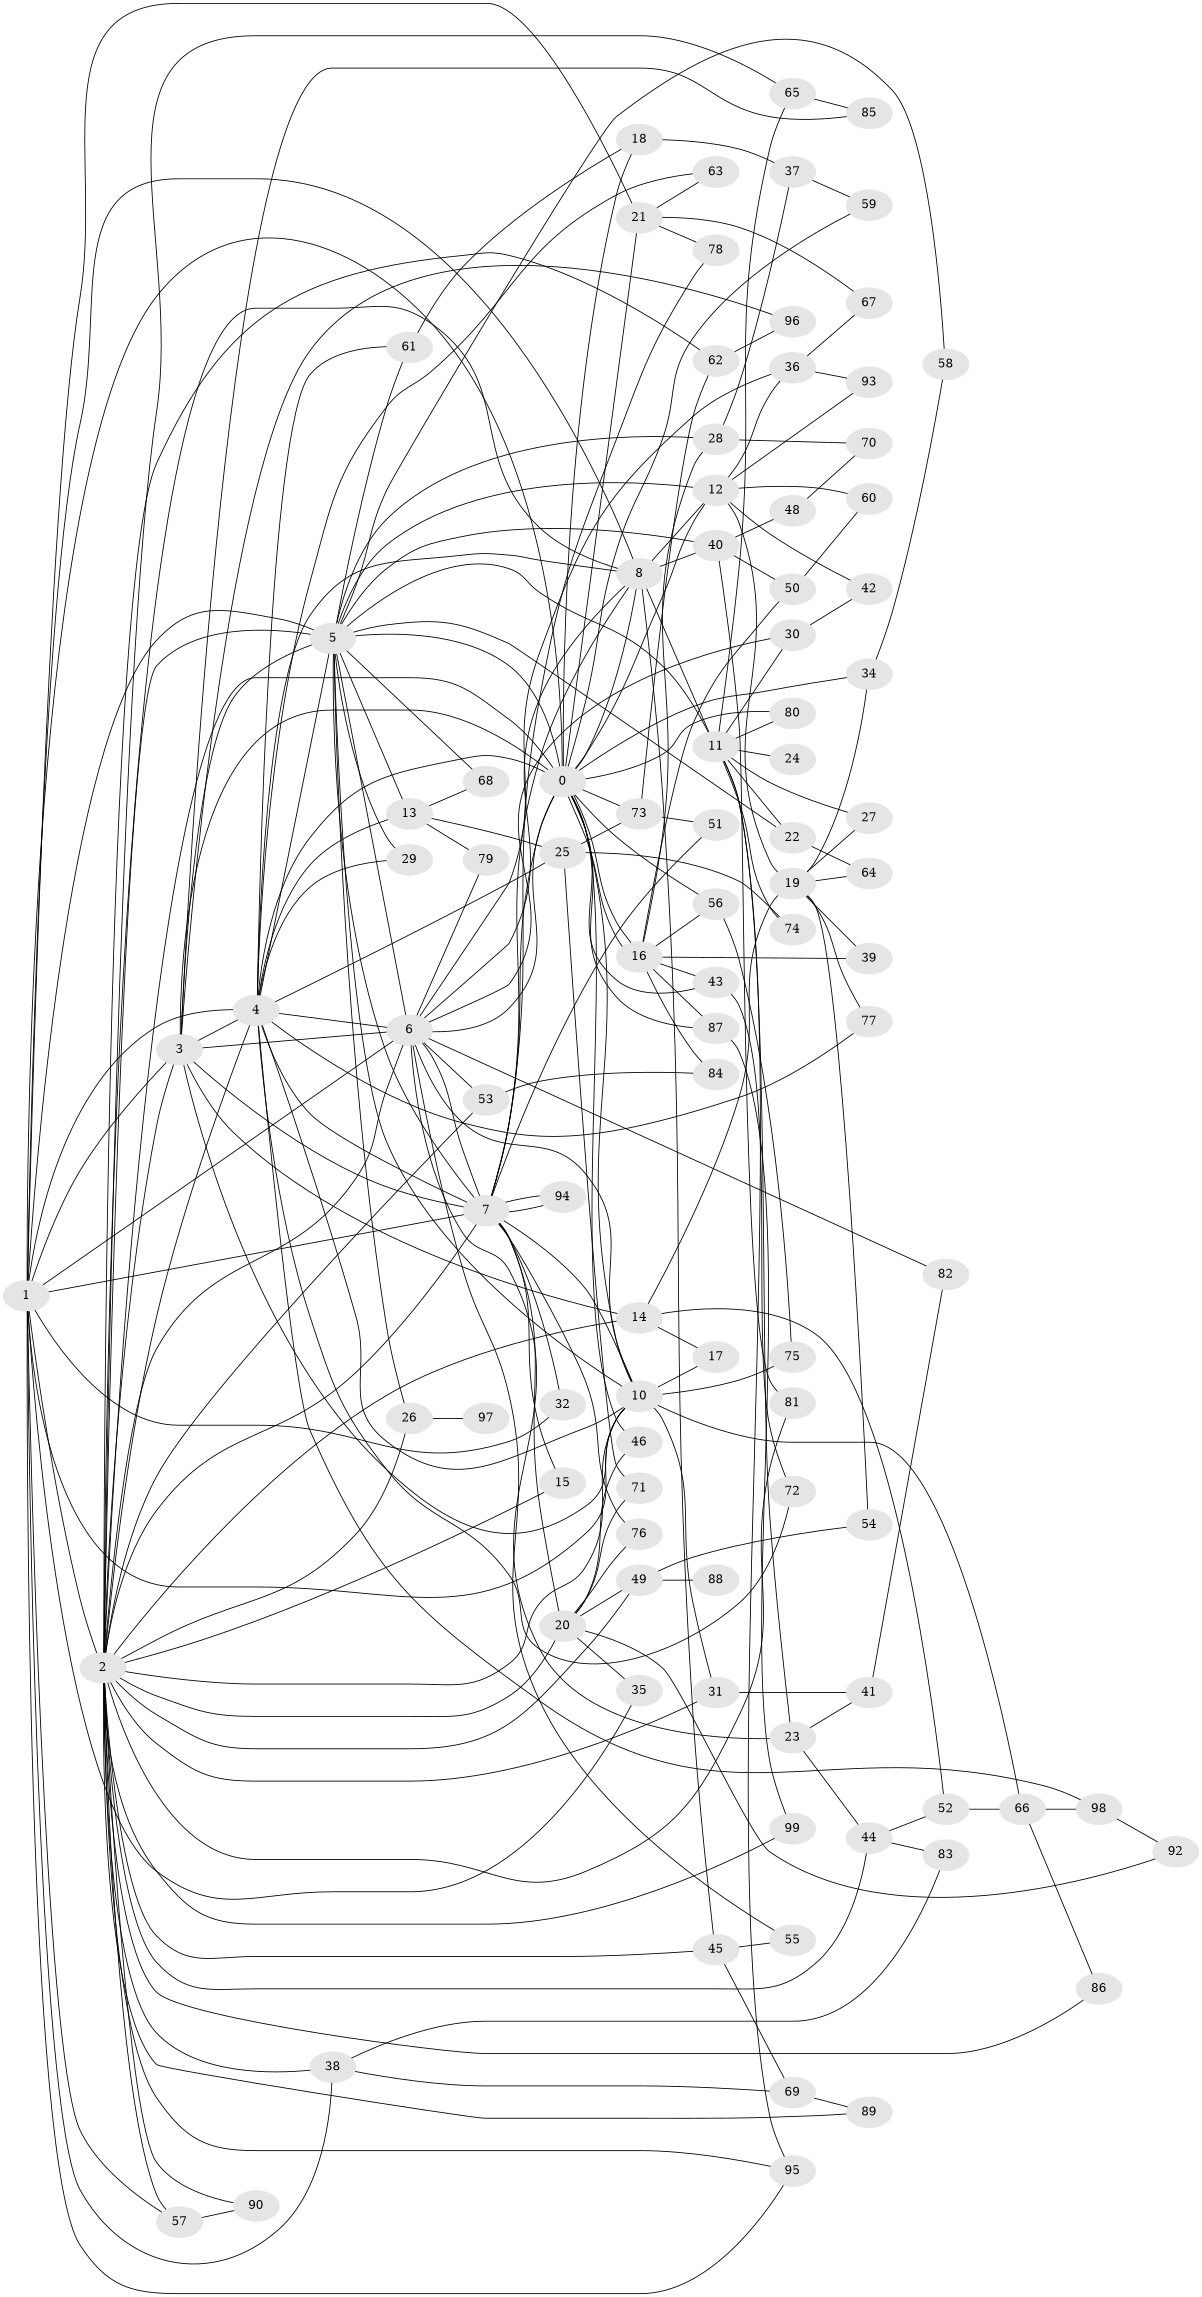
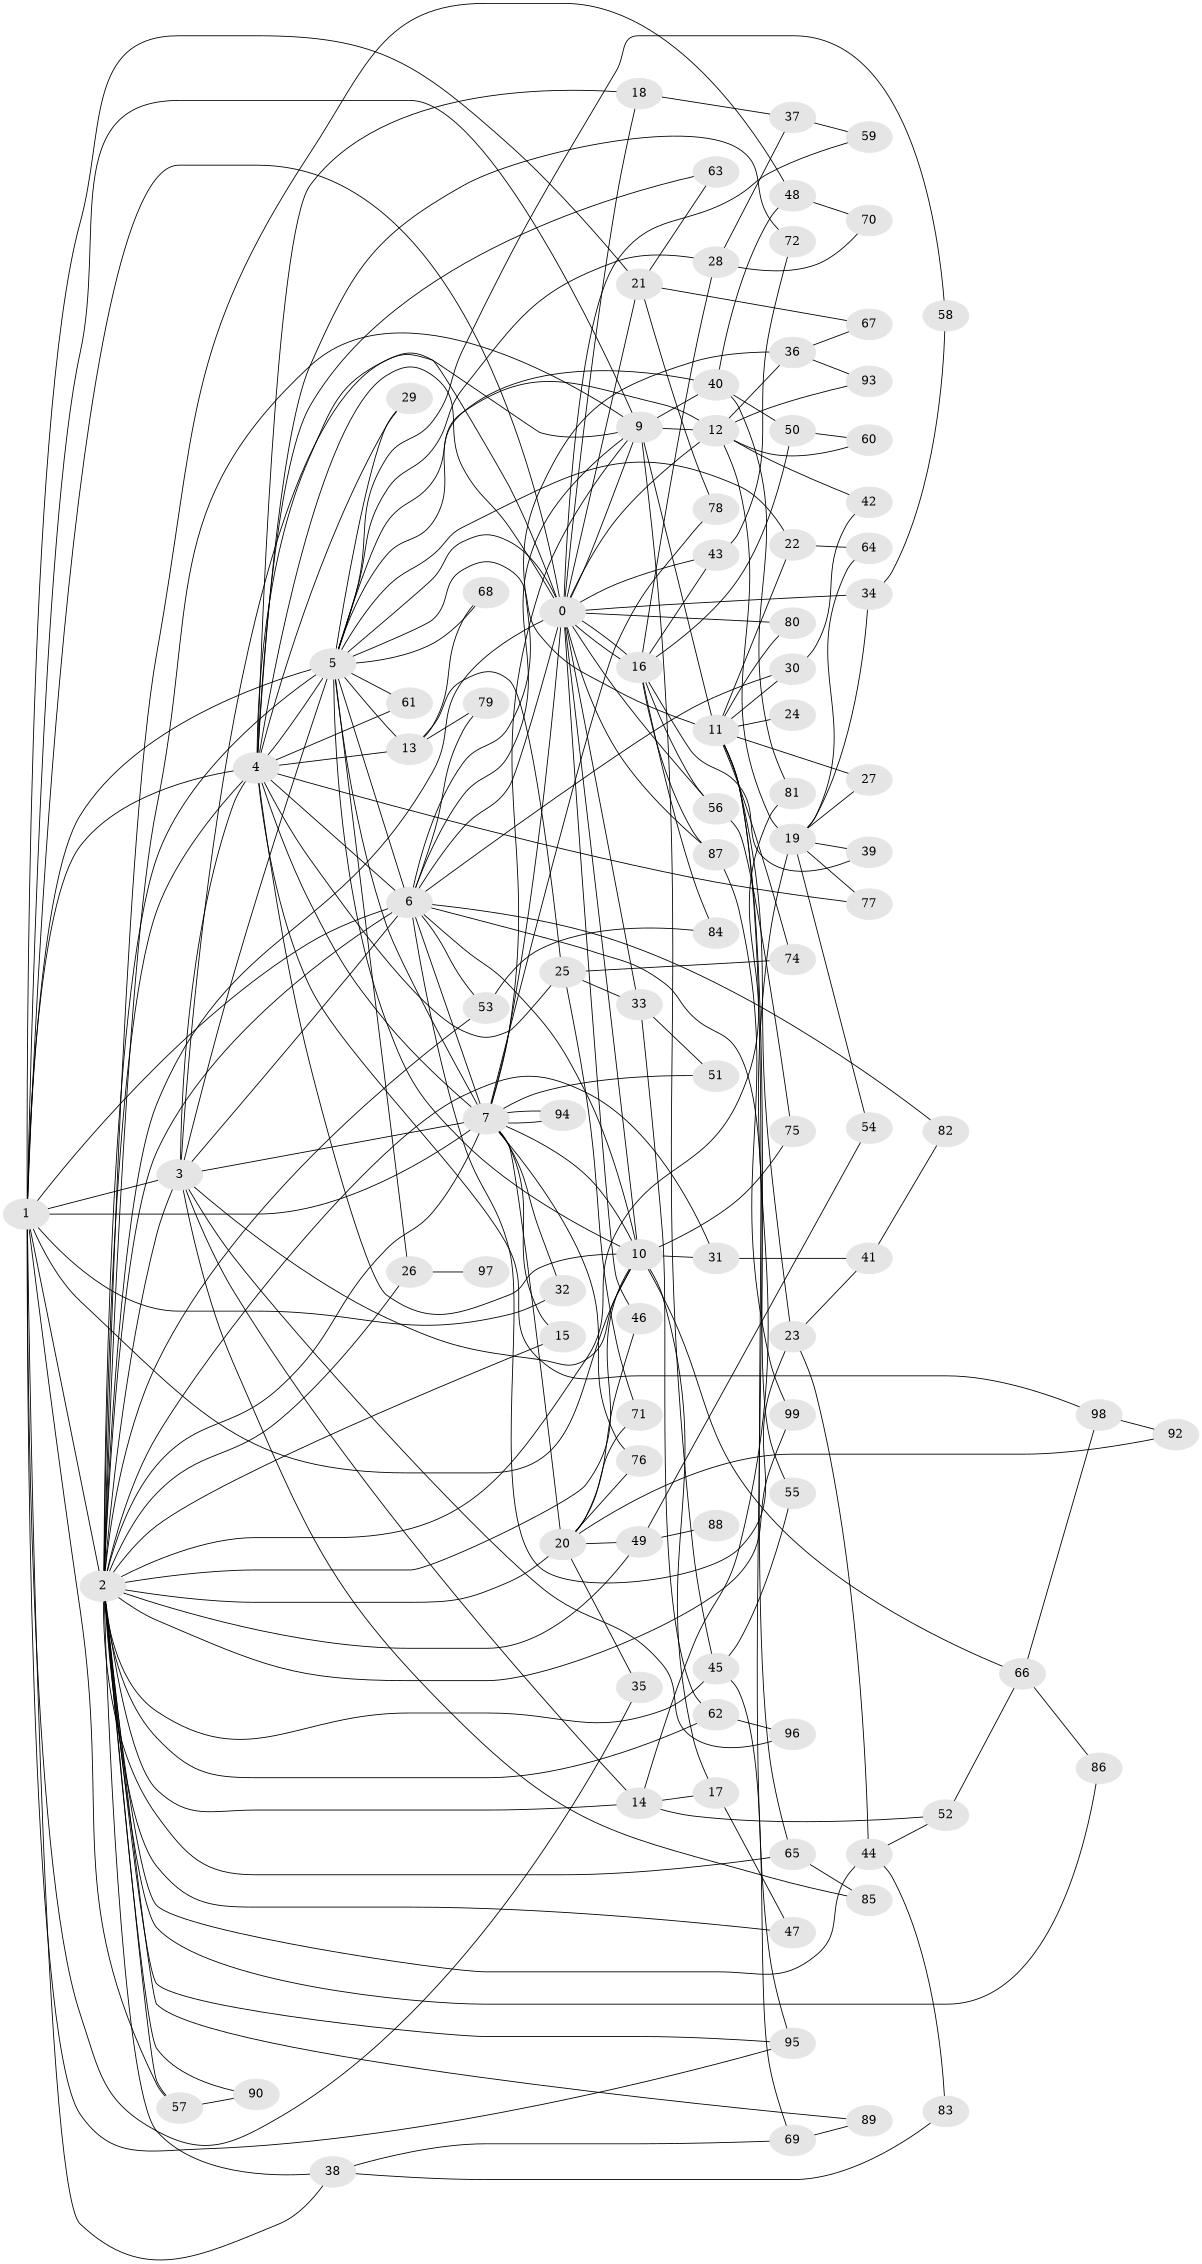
edge "18" -- "61": now "18" -- "4"
edge "48" -- "2": added
node "8": label "8" -> "9"
node "73": label "73" -> "33"
node "47": added
